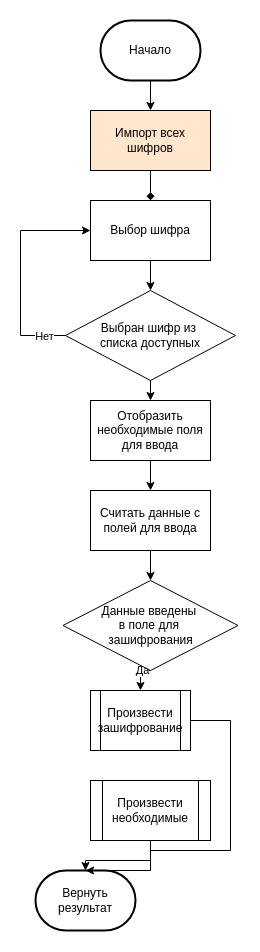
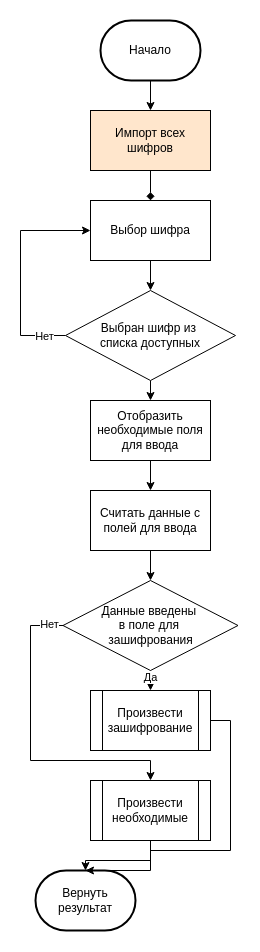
node "Произвести зашифрование": size 100x60 -> 120x60
edge "Данные введены в поле для зашифрования" -> "Произвести необходимые": added, label "Нет"
